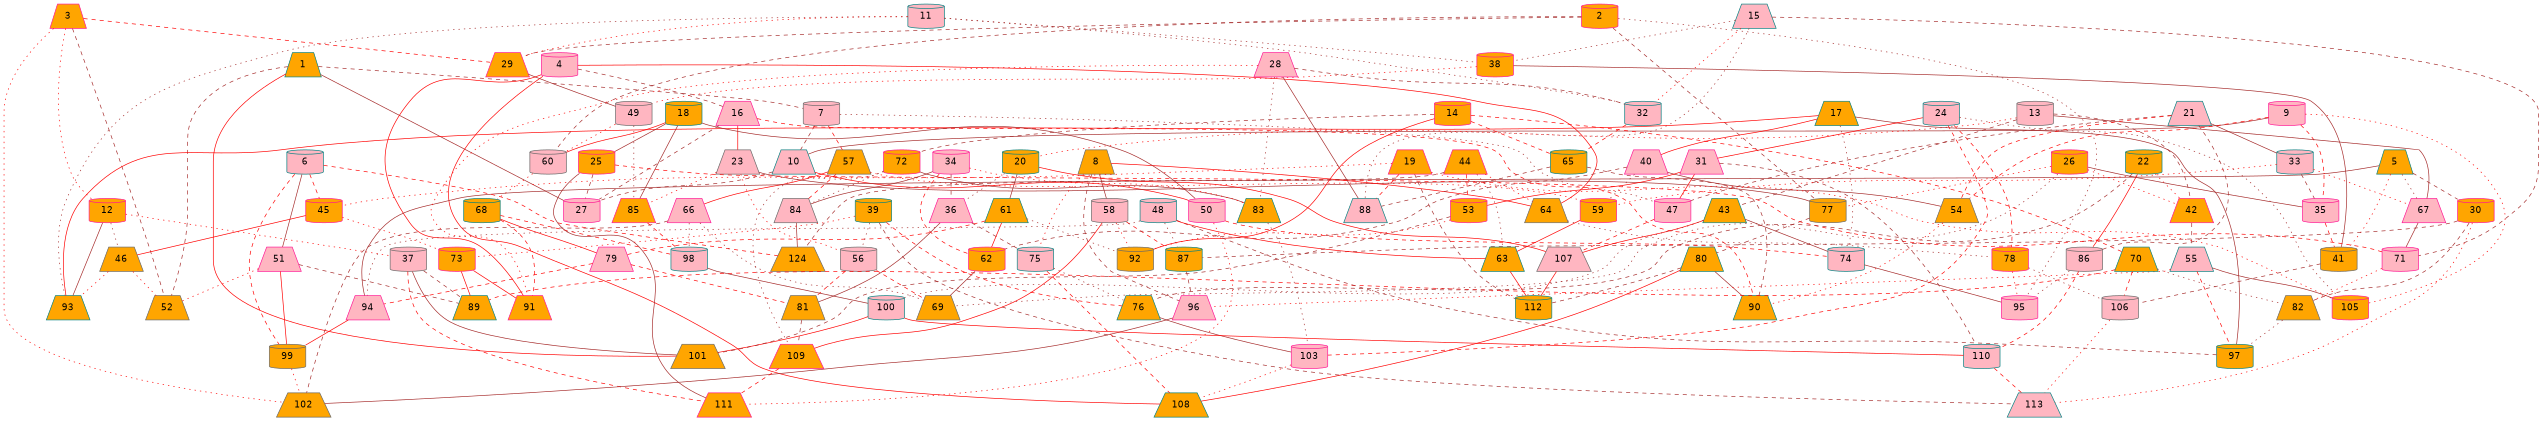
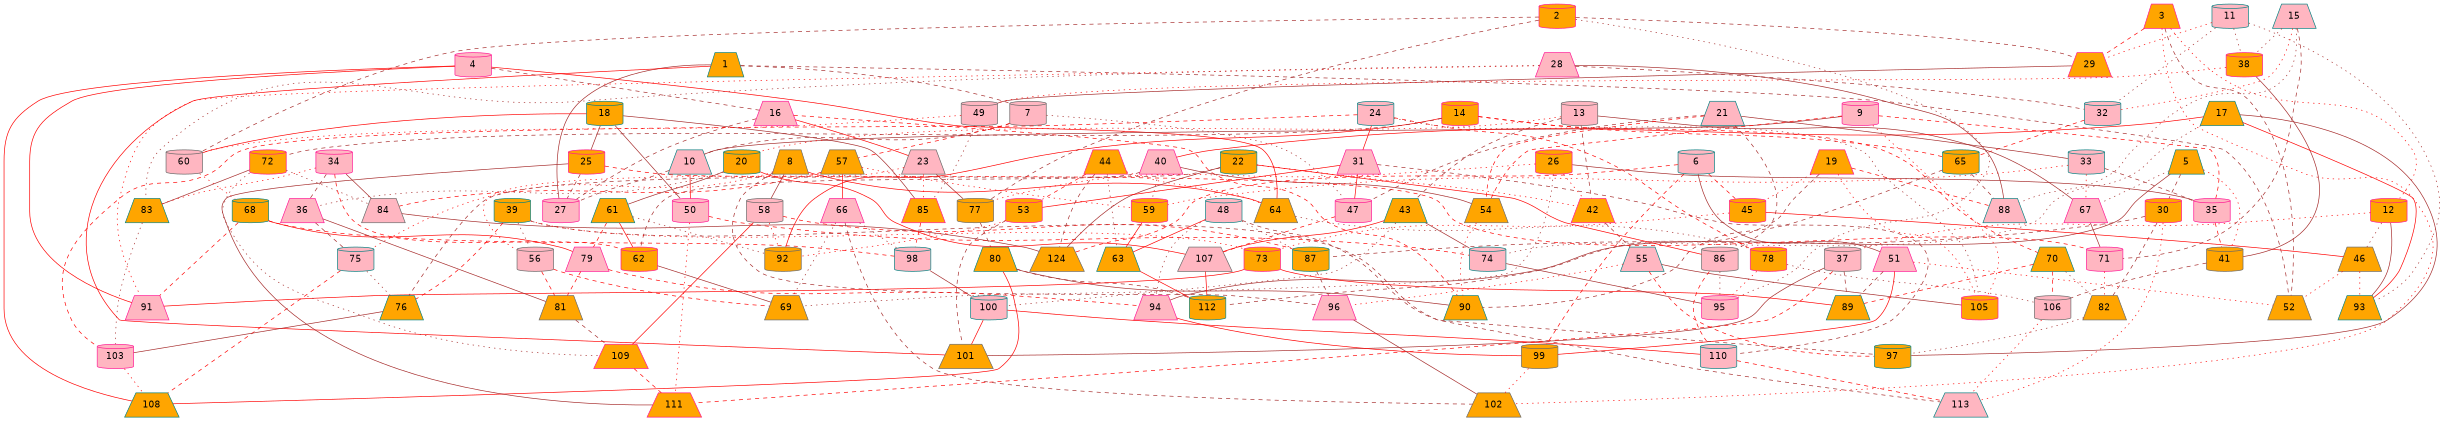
edge "22" -- "124": added
node "91": fillcolor orange -> lightpink
